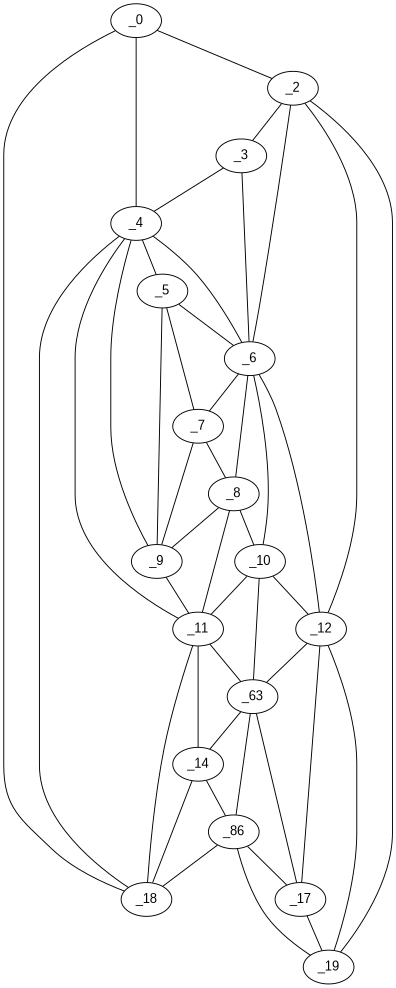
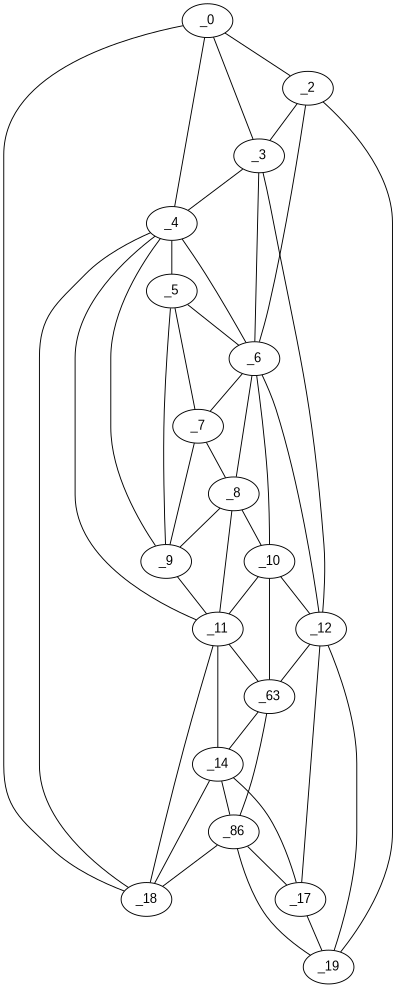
edge "_0" -- "_3": added
edge "_2" -- "_12": now "_3" -- "_12"
edge "_63" -- "_17": now "_14" -- "_17"
